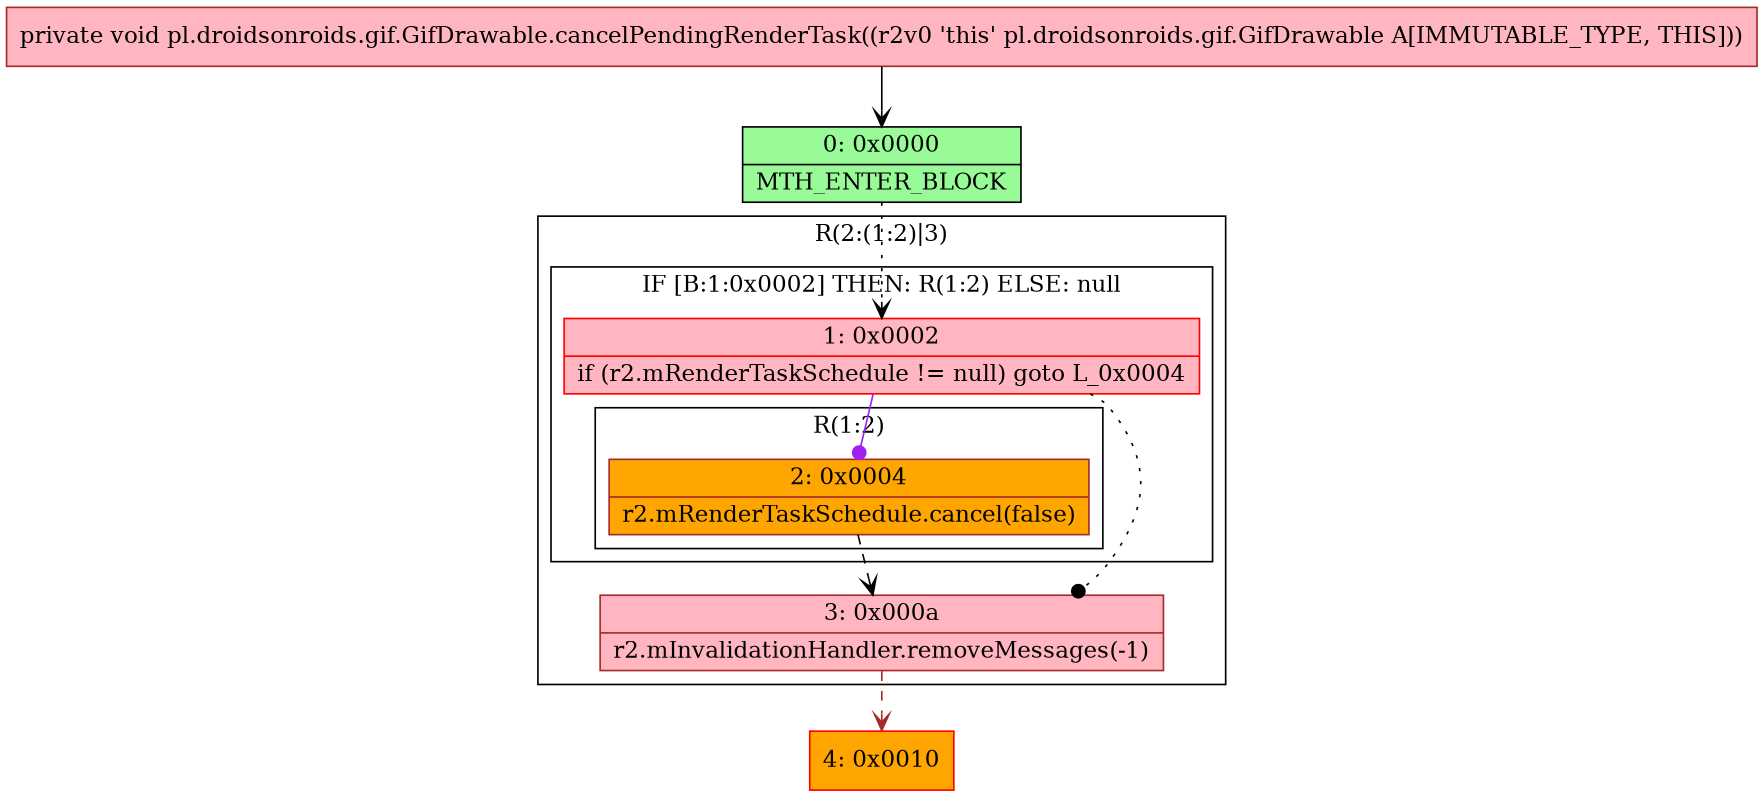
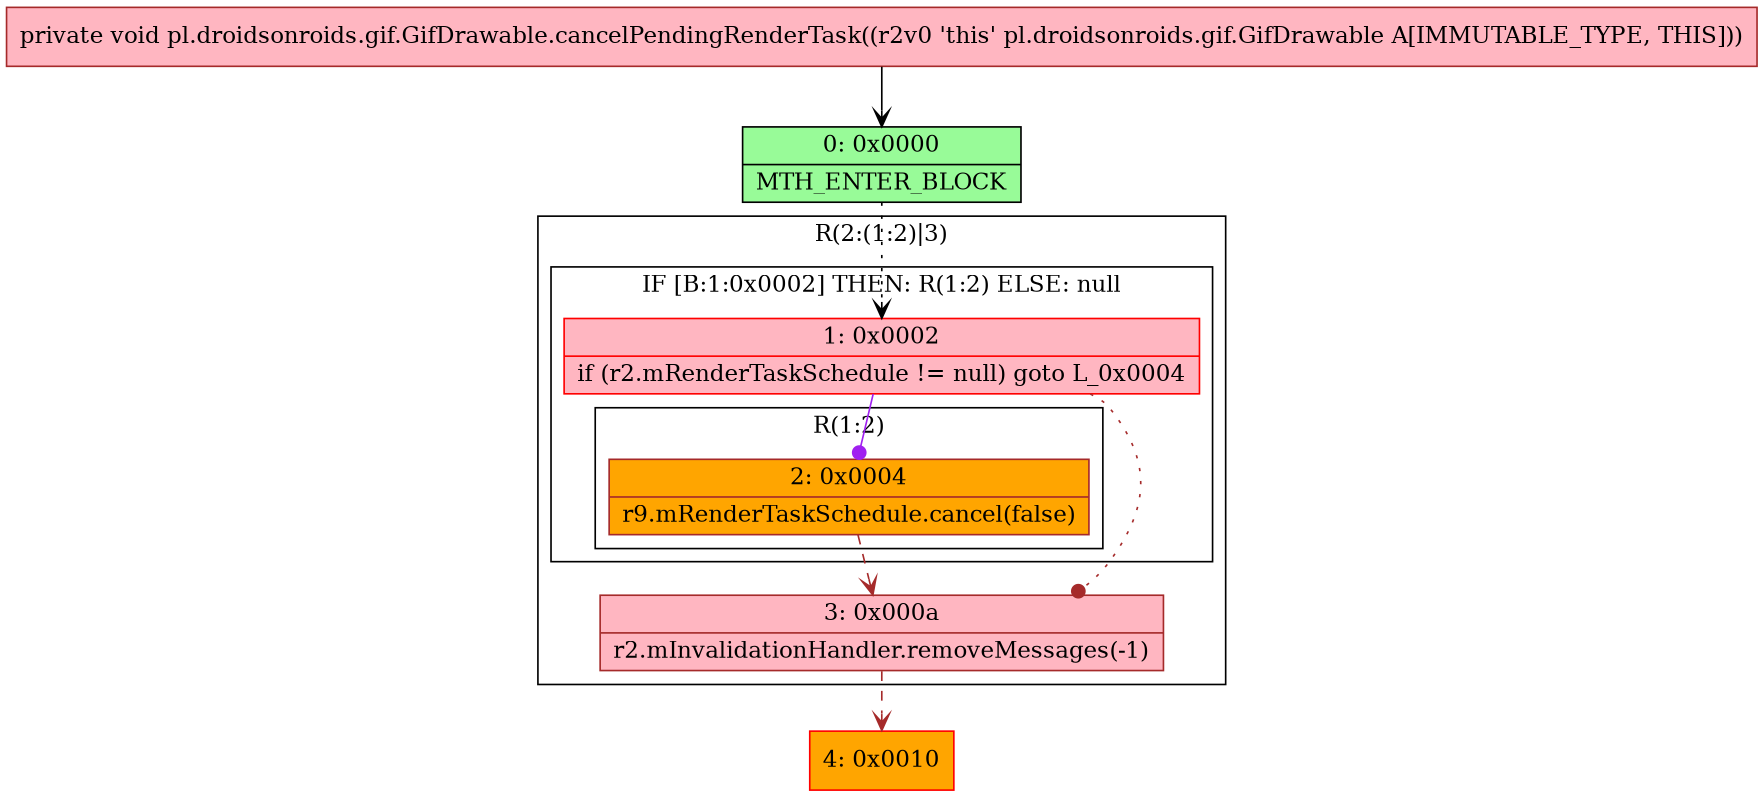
edge "1: 0x0002" -> "3: 0x000a": color black -> brown
node "2: 0x0004": text "r2.mRenderTaskSchedule.cancel(false)" -> "r9.mRenderTaskSchedule.cancel(false)"
edge "2: 0x0004" -> "3: 0x000a": color black -> brown
